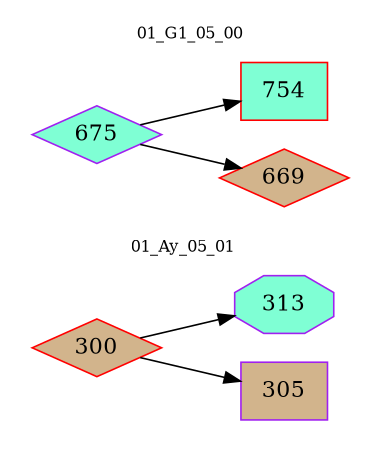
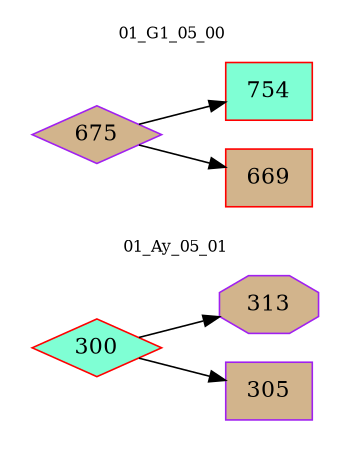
node "675": fillcolor aquamarine -> tan
node "669": shape diamond -> box
node "313": fillcolor aquamarine -> tan
node "300": fillcolor tan -> aquamarine
